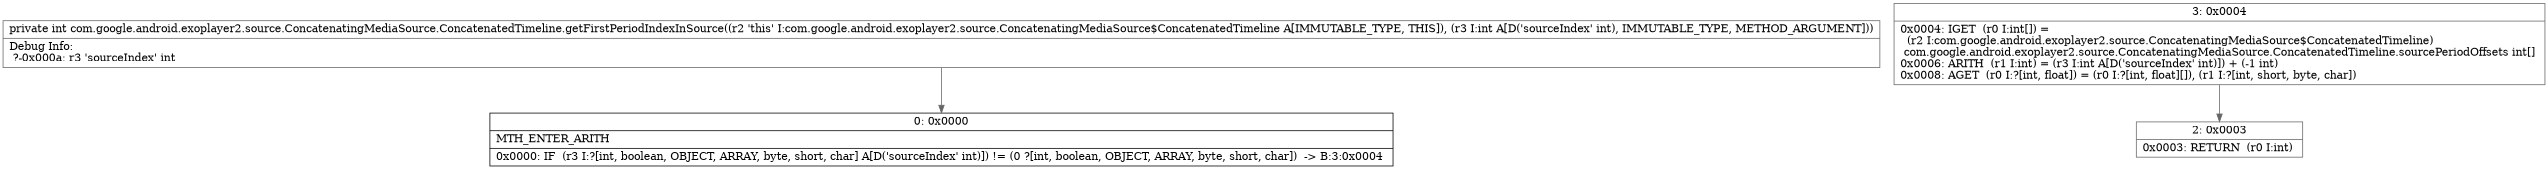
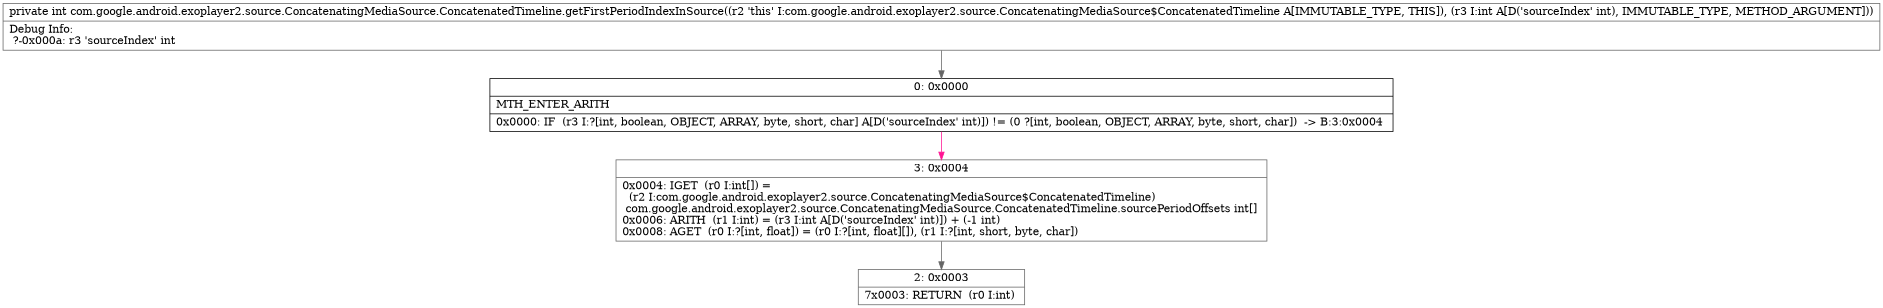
edge "0: 0x0000" -> "3: 0x0004": added
node "2: 0x0003": text "0x0003: RETURN  (r0 I:int)" -> "7x0003: RETURN  (r0 I:int)"
